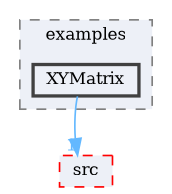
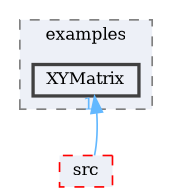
edge "XYMatrix" -> "src": reversed
